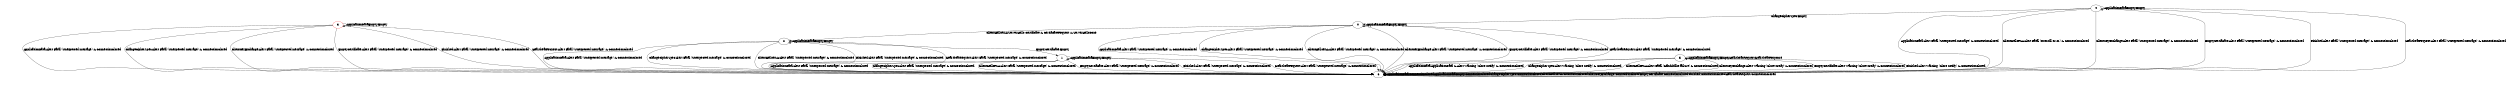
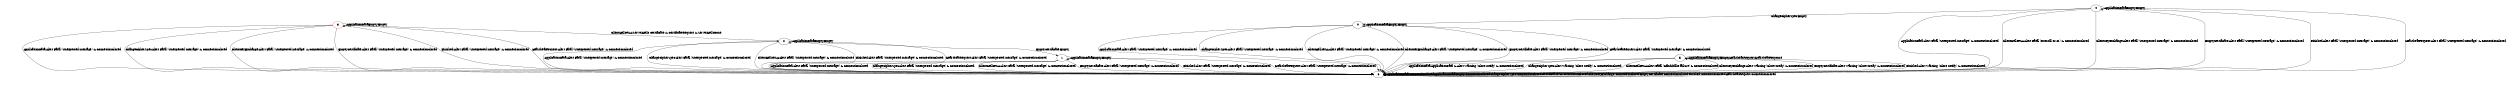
edge "0" -> "2": now "3" -> "2"
